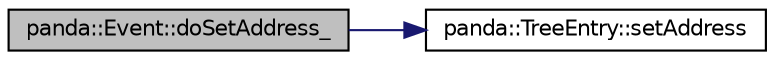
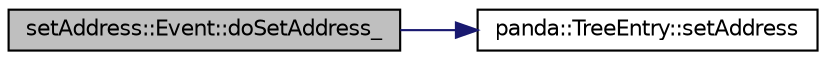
node "panda::Event::doSetAddress_": label "panda::Event::doSetAddress_" -> "setAddress::Event::doSetAddress_"
